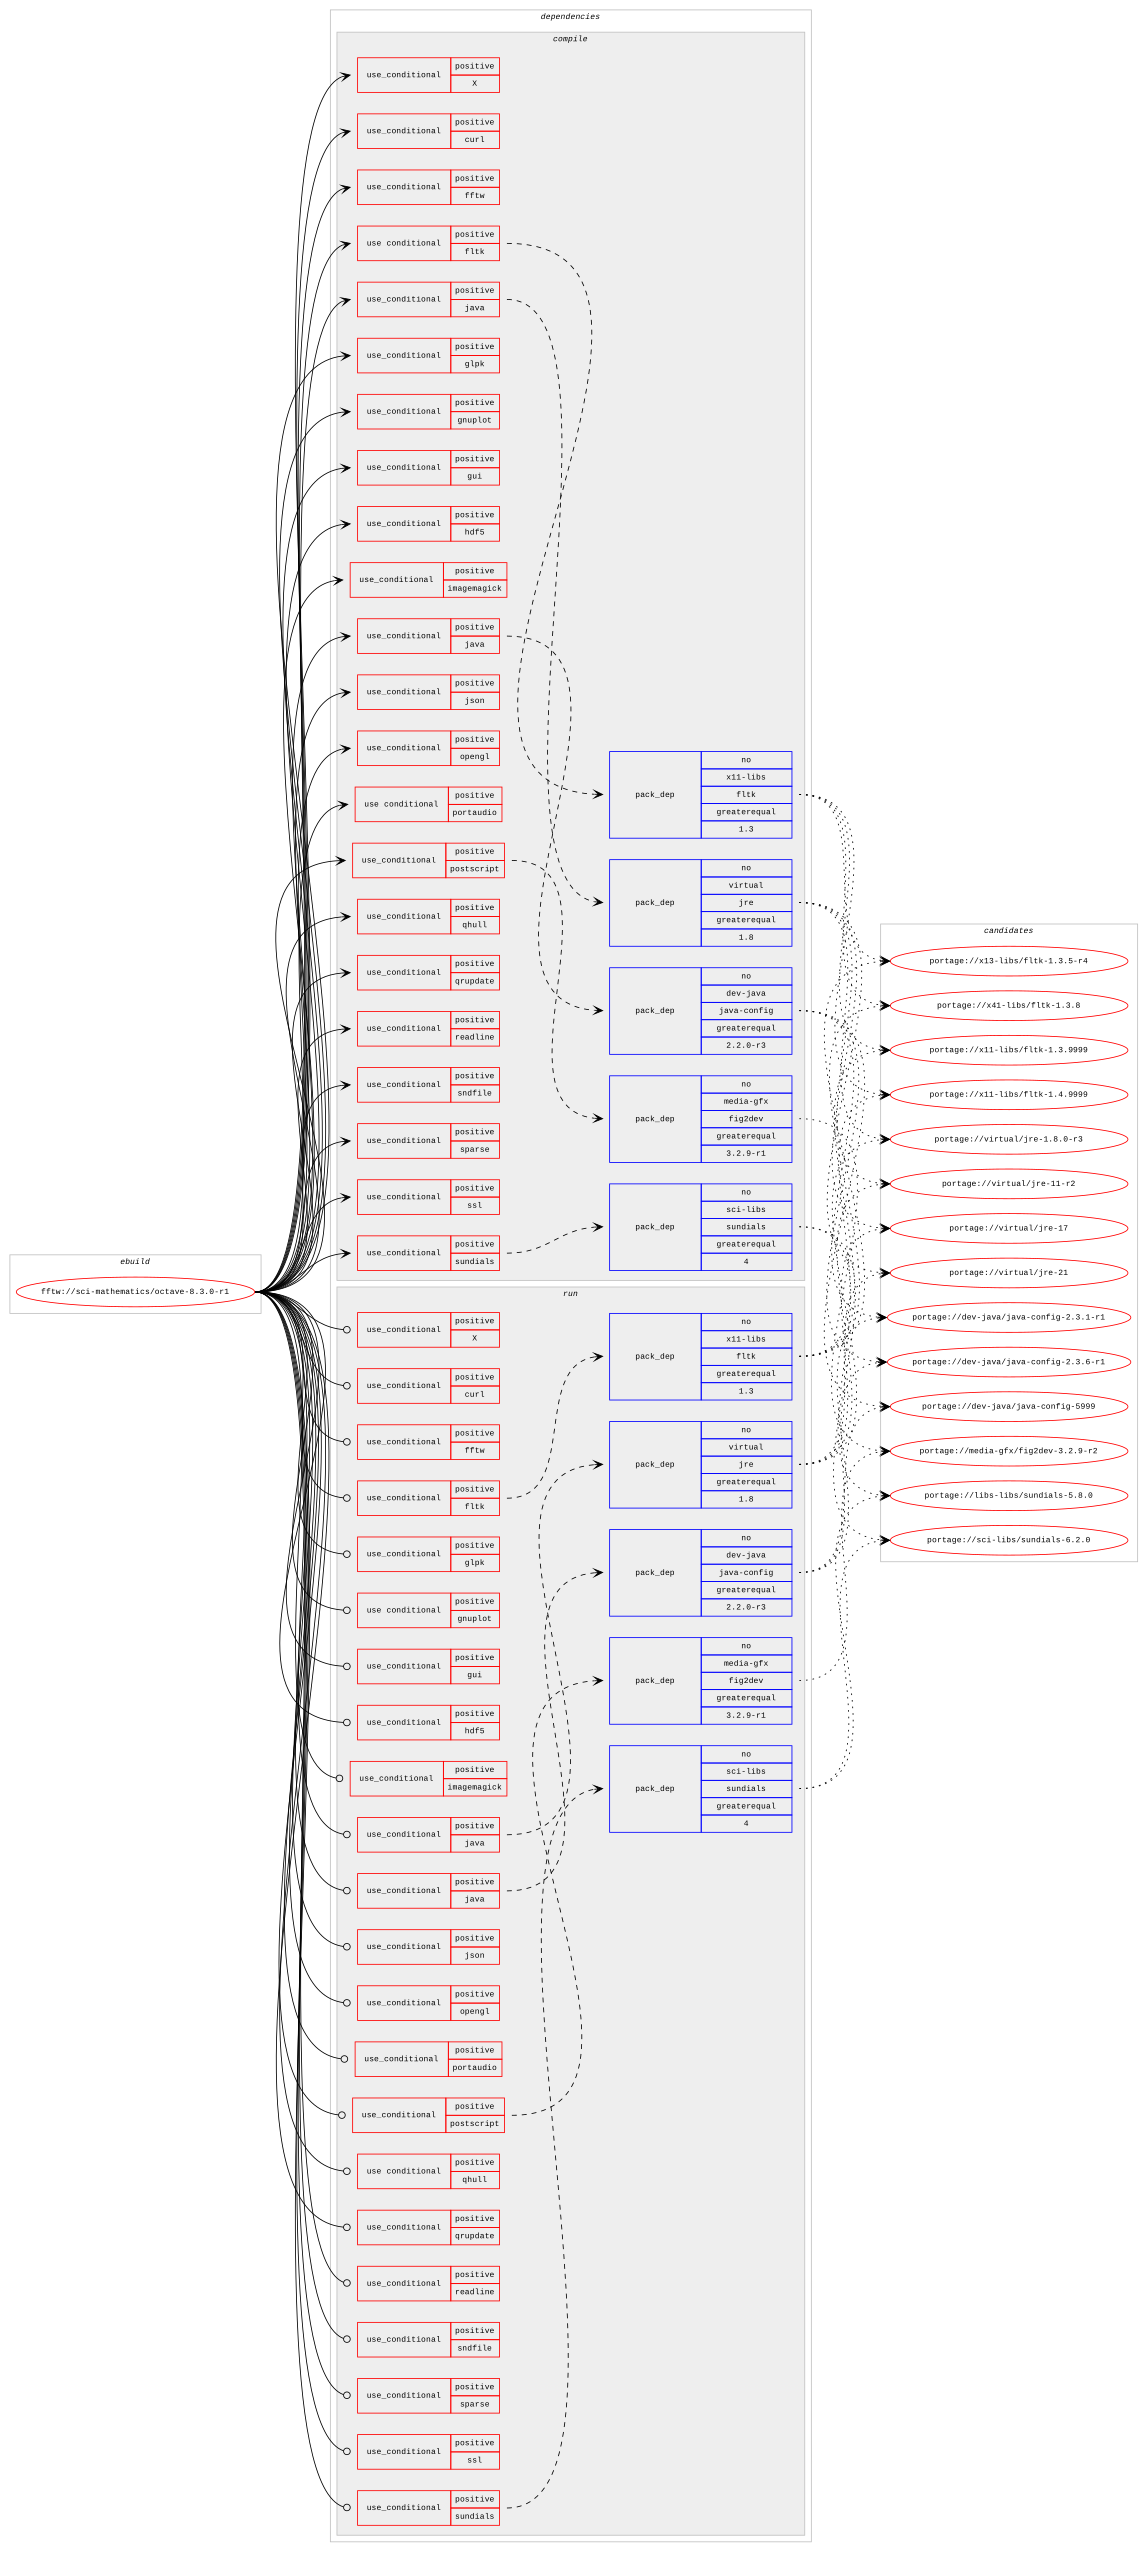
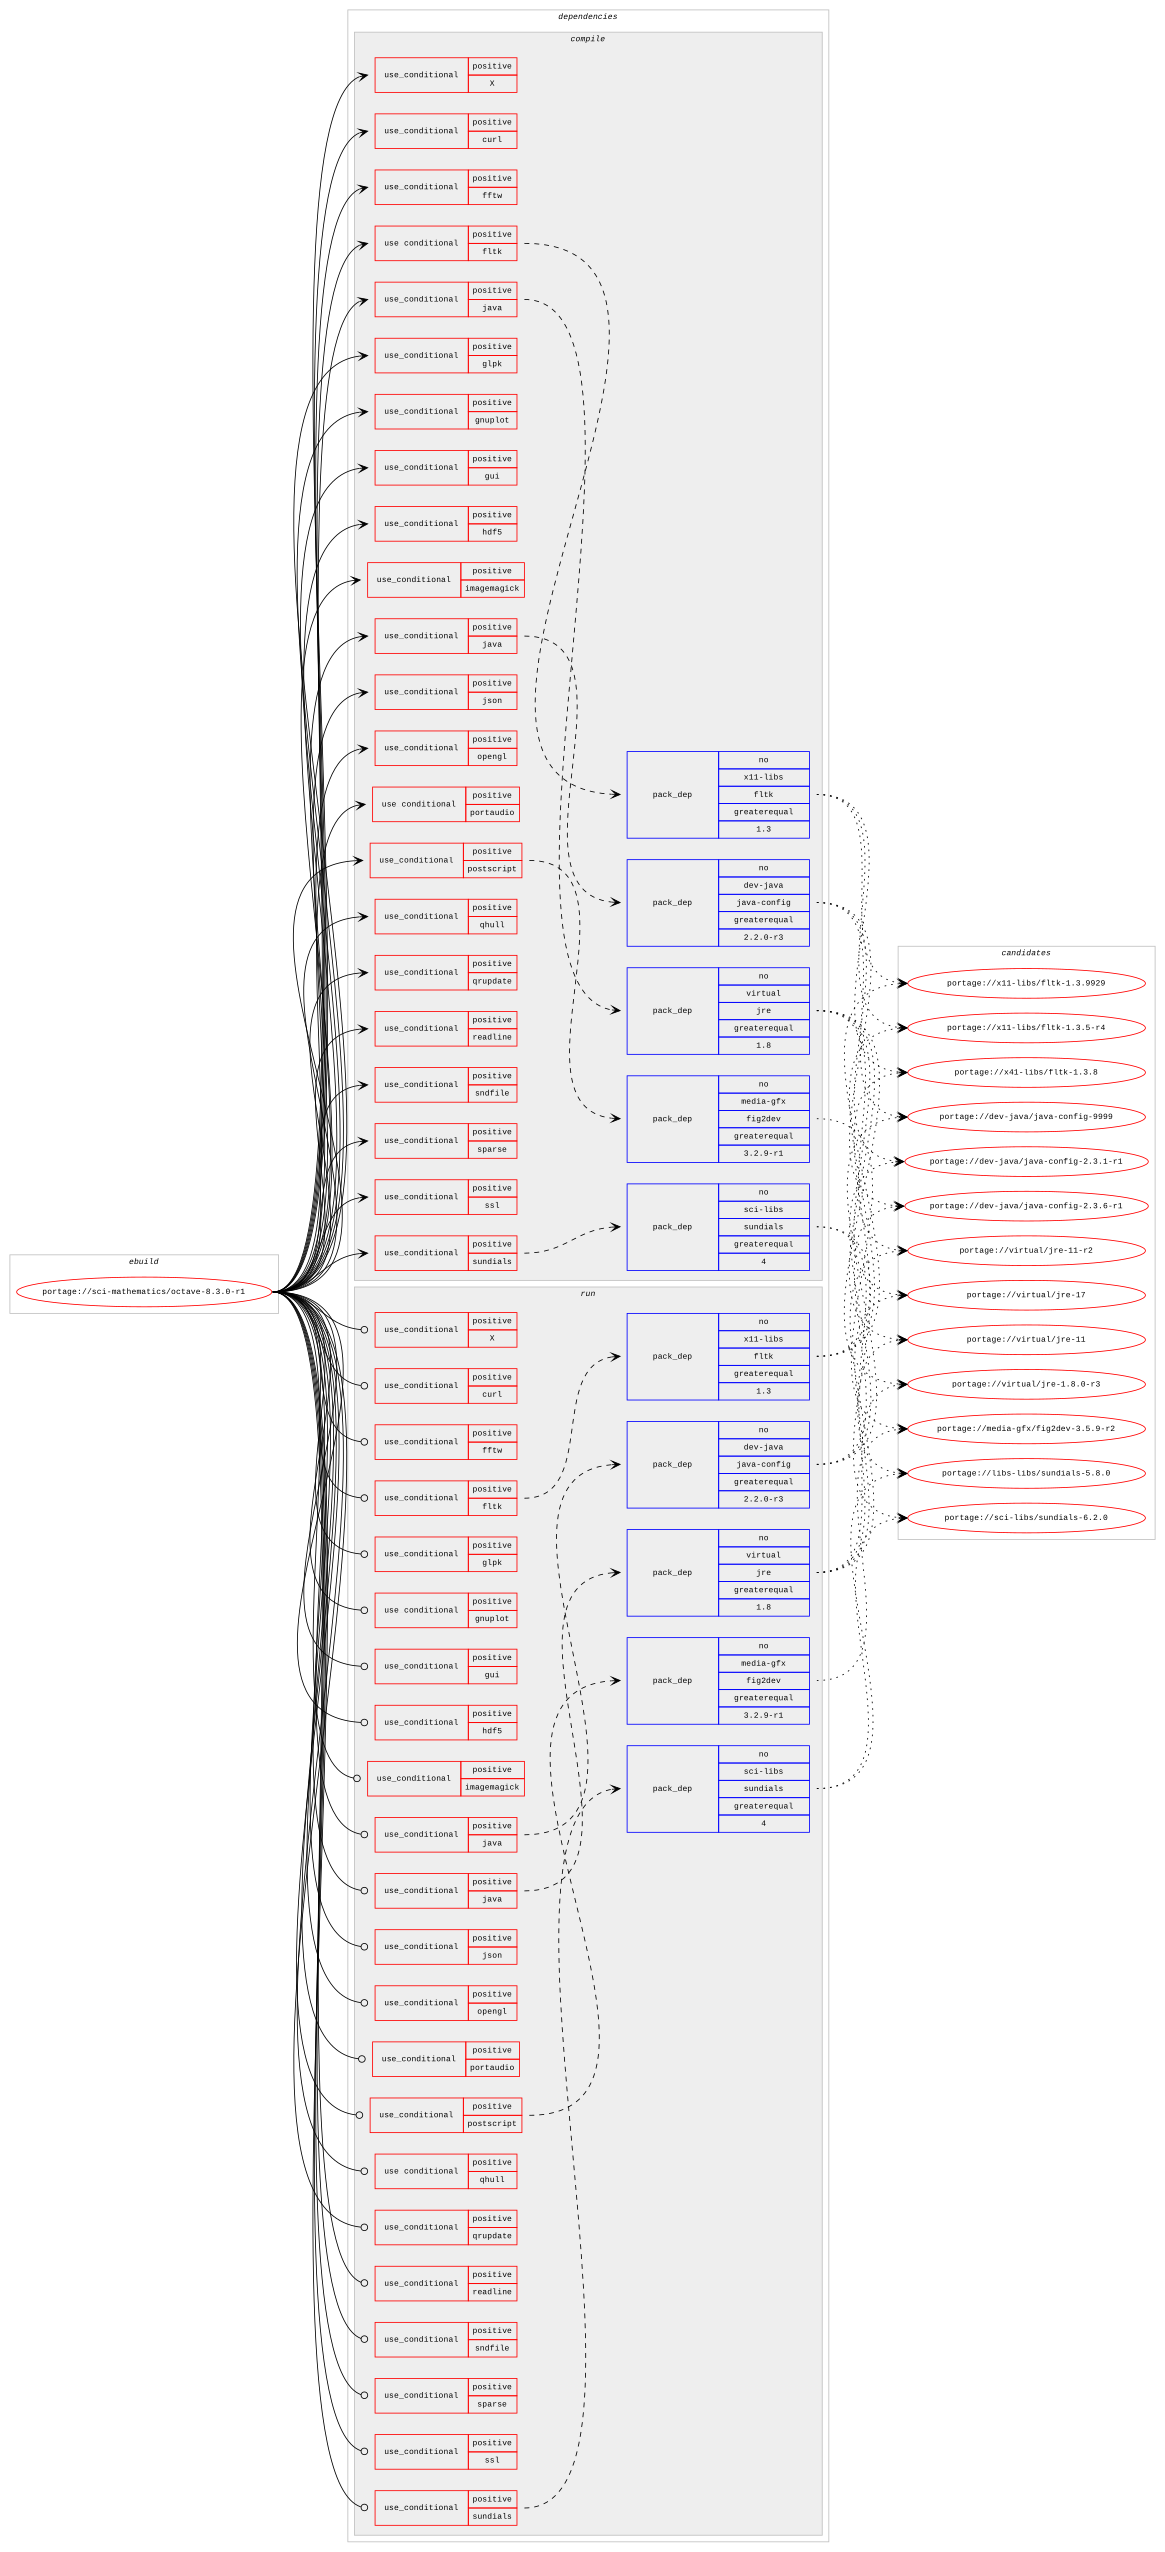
node "portage://x13-libs/fltk-1.3.5-r4": label "portage://x13-libs/fltk-1.3.5-r4" -> "portage://x11-libs/fltk-1.3.5-r4"
node "portage://x11-libs/fltk-1.3.9999": label "portage://x11-libs/fltk-1.3.9999" -> "portage://x11-libs/fltk-1.3.9929"
node "portage://x11-libs/fltk-1.4.9999": removed
node "portage://virtual/jre-21": label "portage://virtual/jre-21" -> "portage://virtual/jre-11"
node "fftw://sci-mathematics/octave-8.3.0-r1": label "fftw://sci-mathematics/octave-8.3.0-r1" -> "portage://sci-mathematics/octave-8.3.0-r1"
node "portage://dev-java/java-config-5999": label "portage://dev-java/java-config-5999" -> "portage://dev-java/java-config-9999"
node "portage://media-gfx/fig2dev-3.2.9-r2": label "portage://media-gfx/fig2dev-3.2.9-r2" -> "portage://media-gfx/fig2dev-3.5.9-r2"
